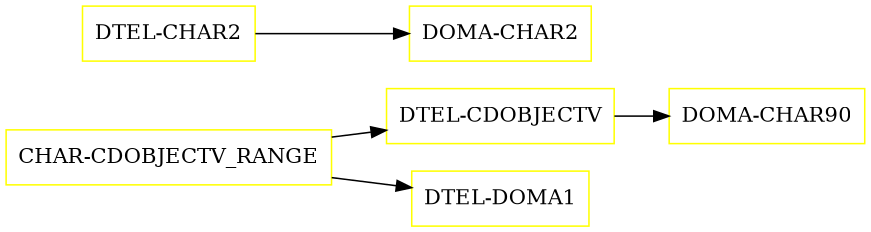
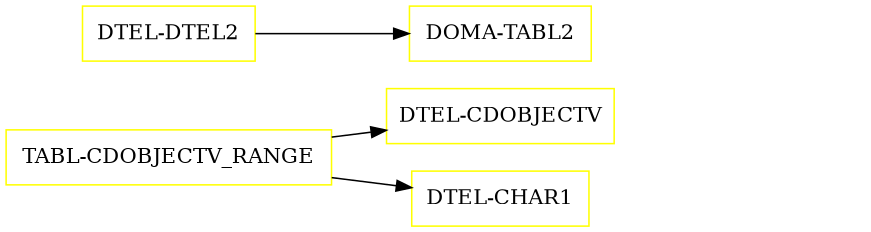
node "DTEL-CHAR2": label "DTEL-CHAR2" -> "DTEL-DTEL2"
node "DOMA-CHAR2": label "DOMA-CHAR2" -> "DOMA-TABL2"
node "DOMA-CHAR90": removed
node "CHAR-CDOBJECTV_RANGE": label "CHAR-CDOBJECTV_RANGE" -> "TABL-CDOBJECTV_RANGE"
node "DTEL-DOMA1": label "DTEL-DOMA1" -> "DTEL-CHAR1"
